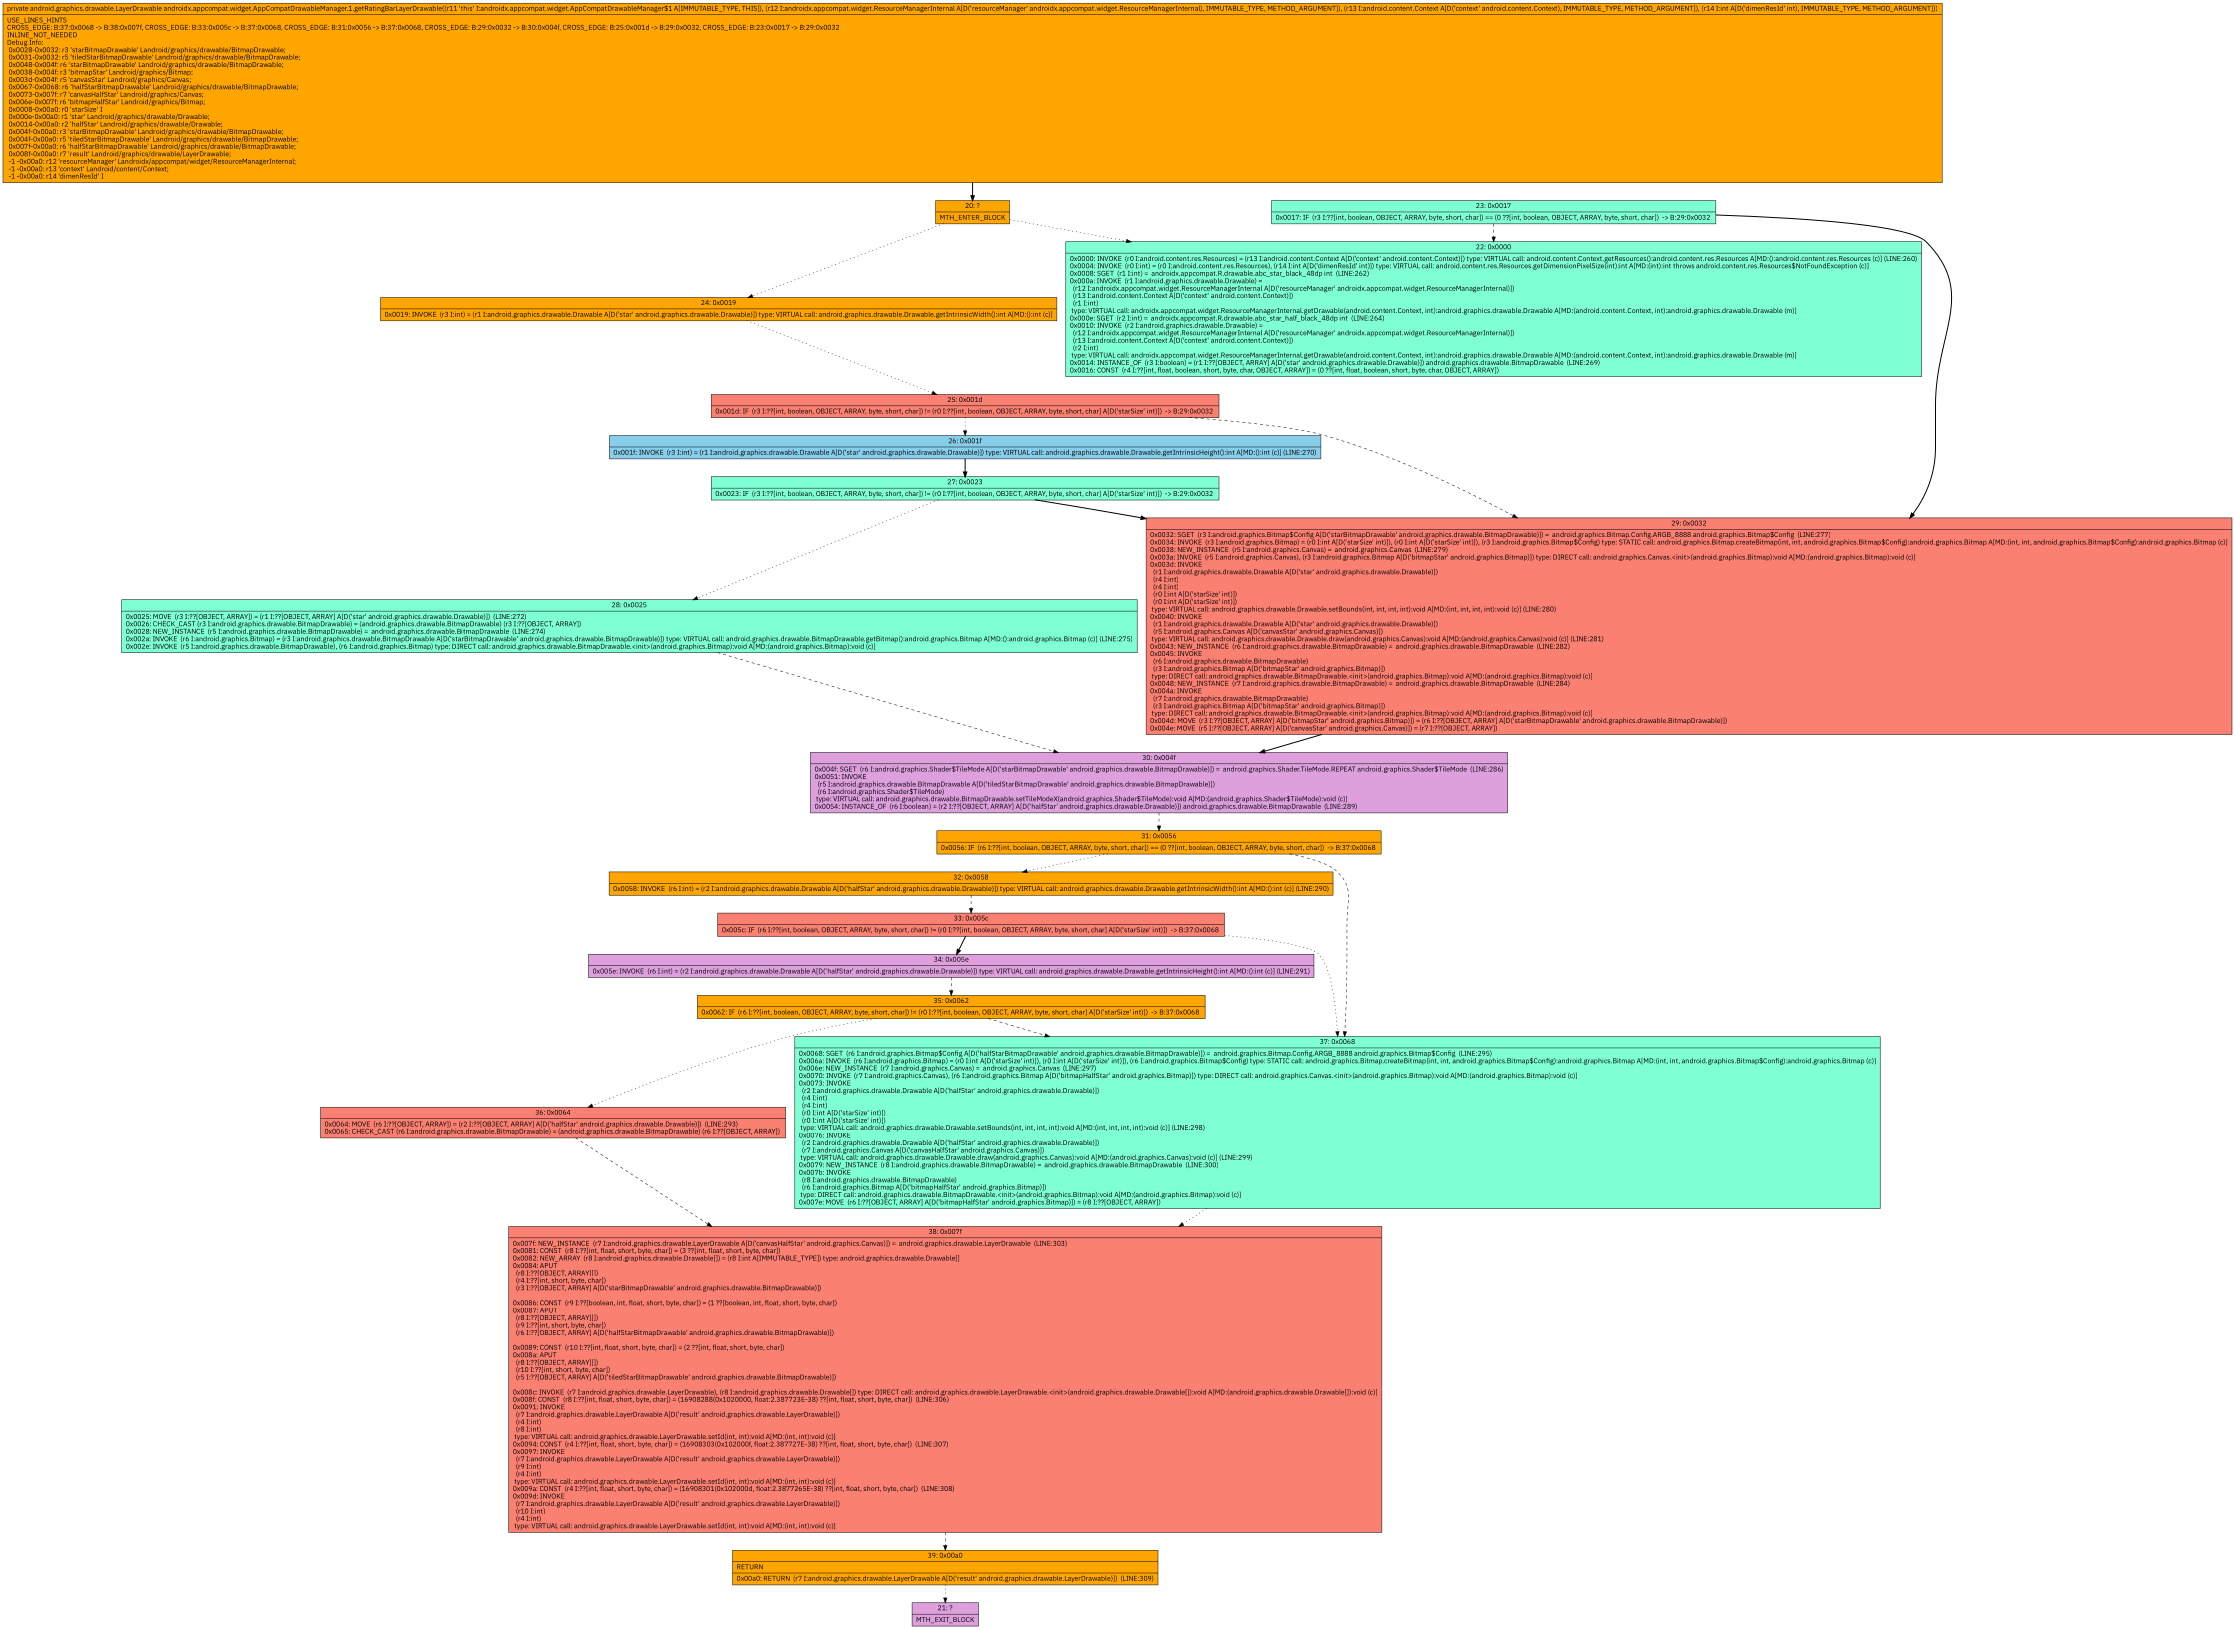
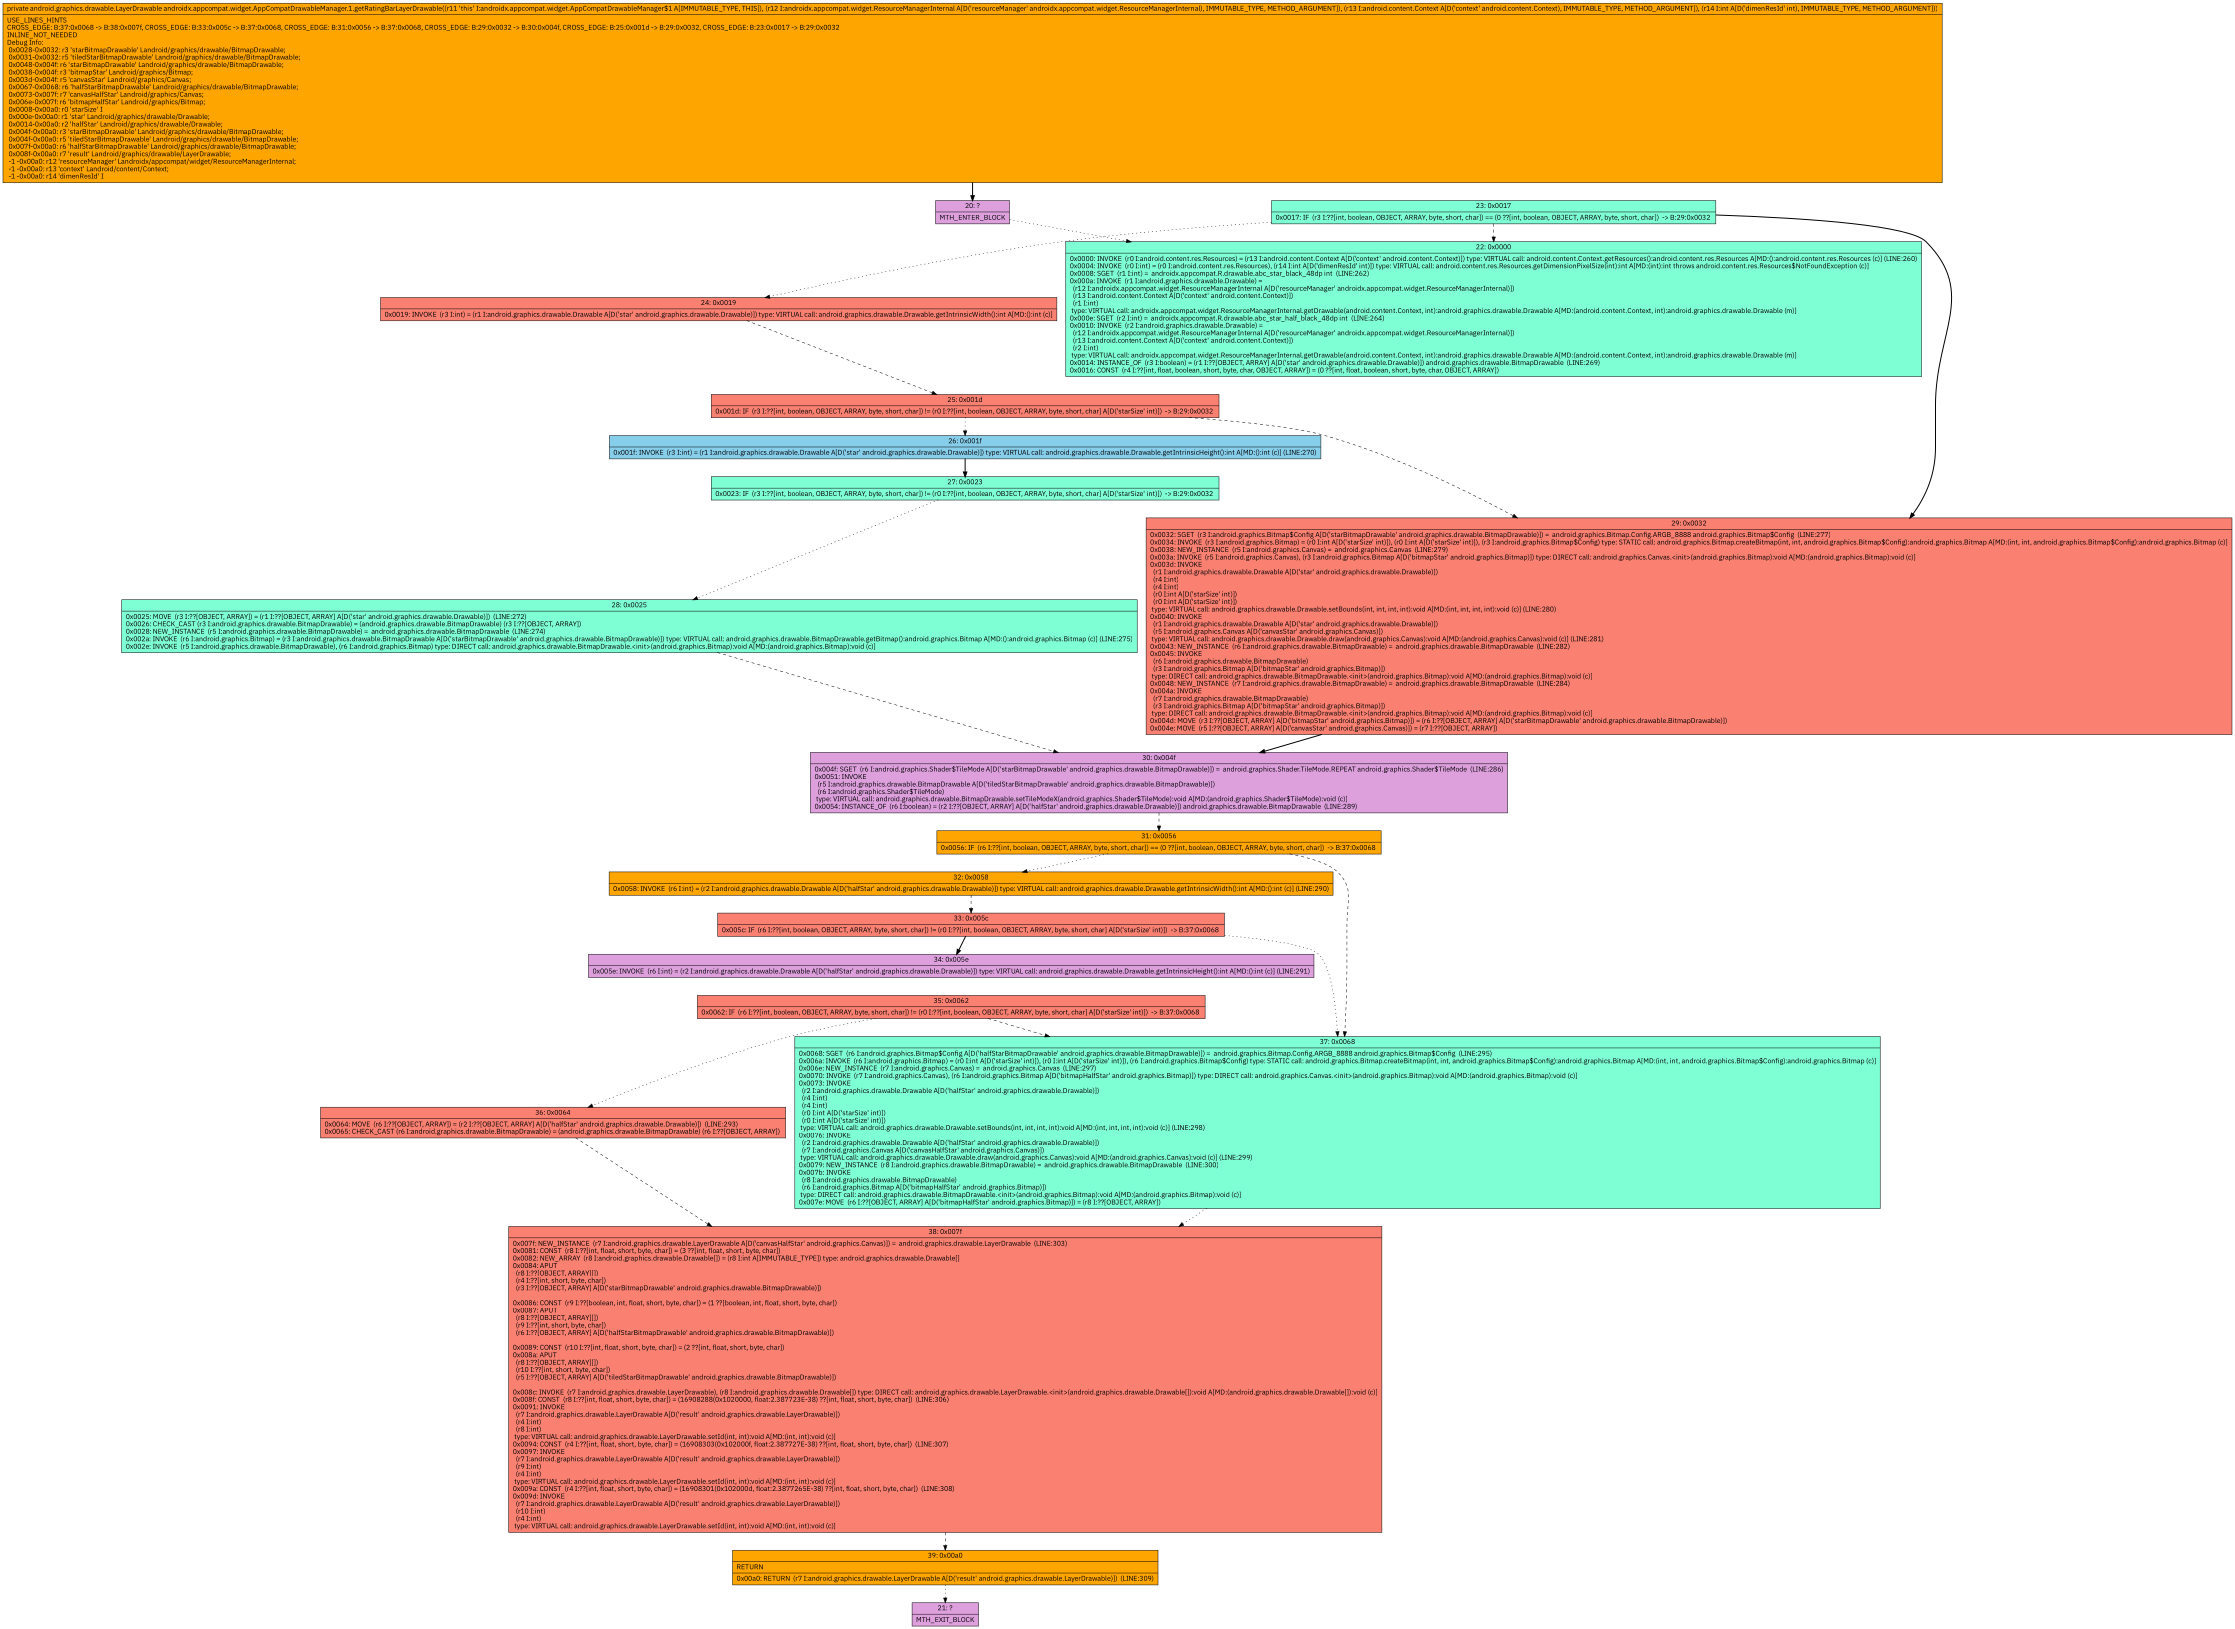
node "20: ?": fillcolor orange -> plum
edge "20: ?" -> "24: 0x0019": now "23: 0x0017" -> "24: 0x0019"
node "24: 0x0019": fillcolor orange -> salmon
edge "24: 0x0019" -> "25: 0x001d": style dotted -> dashed
edge "27: 0x0023" -> "29: 0x0032": removed
edge "34: 0x005e" -> "35: 0x0062": removed
node "35: 0x0062": fillcolor orange -> salmon
